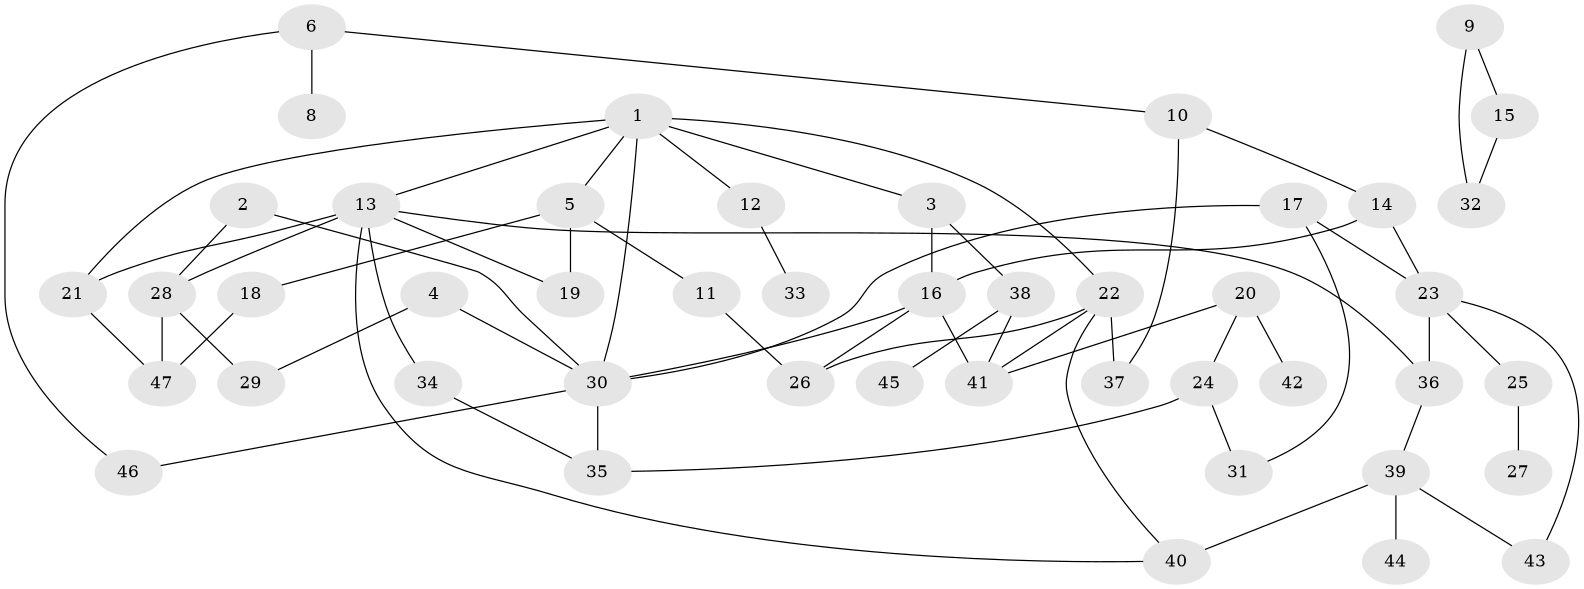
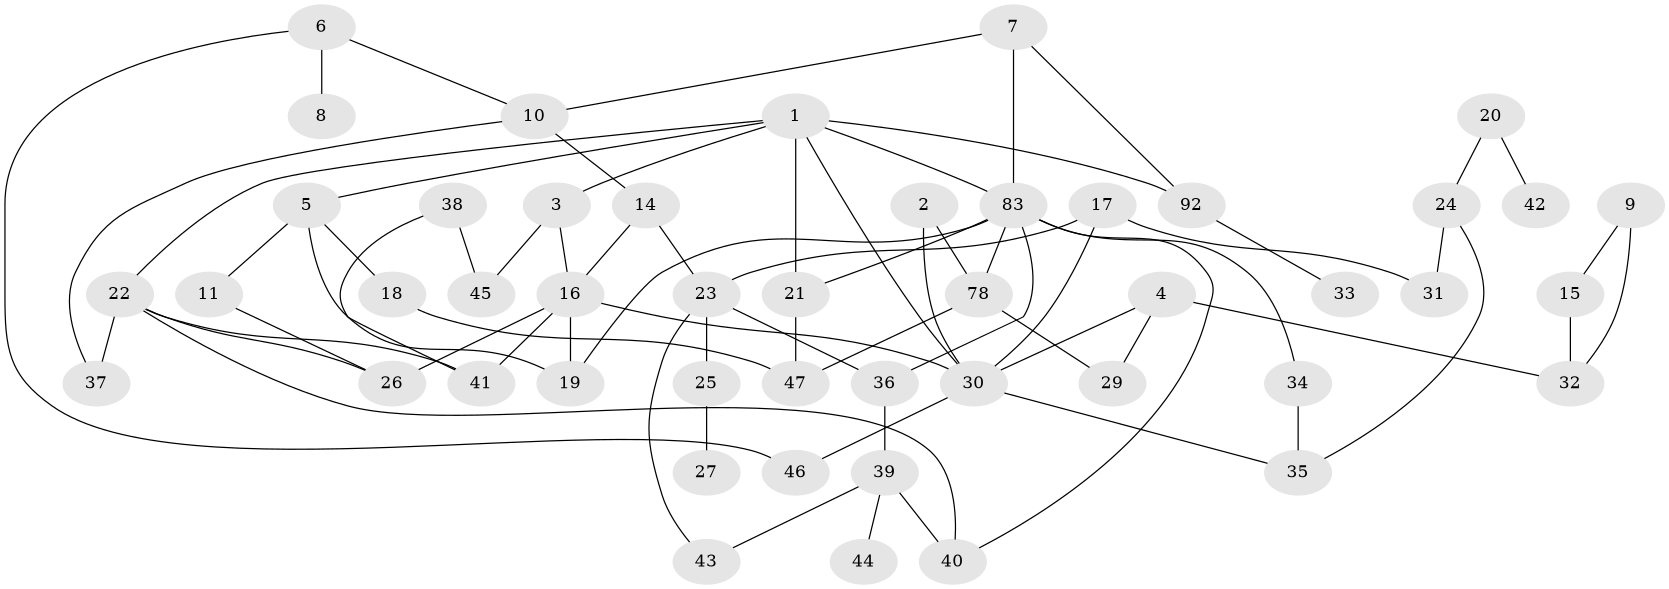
node "7": added
node "13": label "13" -> "83"
node "12": label "12" -> "92"
edge "3" -- "38": now "3" -- "45"
node "28": label "28" -> "78"
edge "20" -- "41": removed
edge "4" -- "32": added
edge "16" -- "19": added
